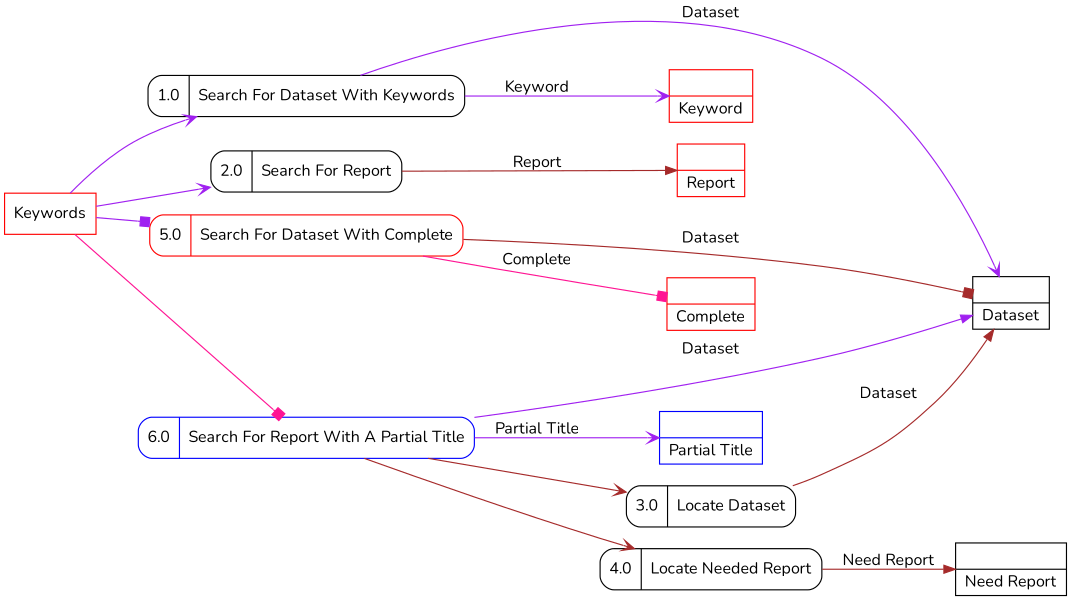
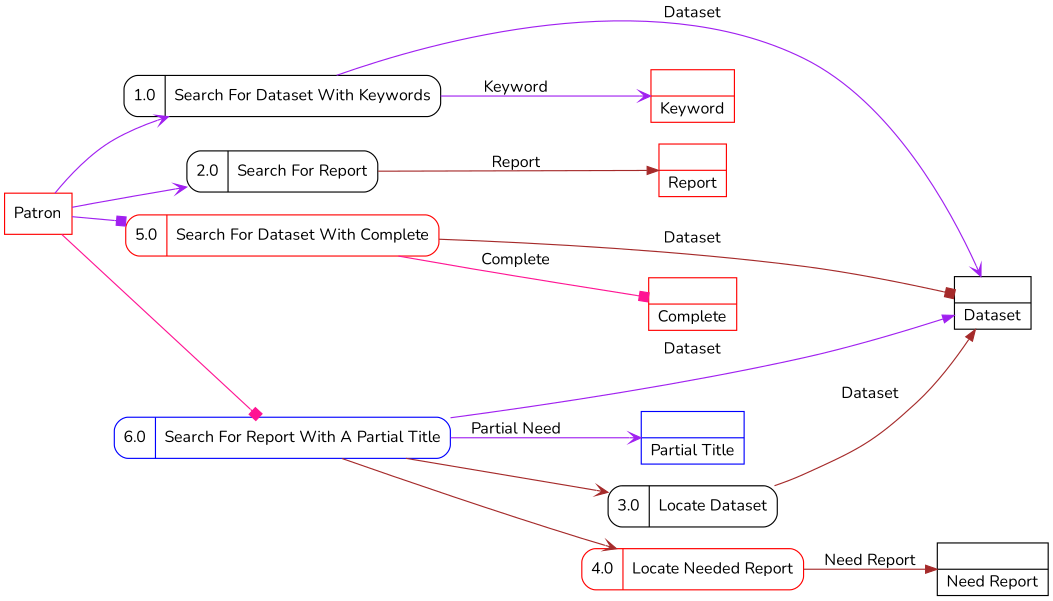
node "Keywords": label "Keywords" -> "Patron"
edge "6.0" -> "Partial Title": label "Partial Title" -> "Partial Need"
node "4.0": color black -> red
